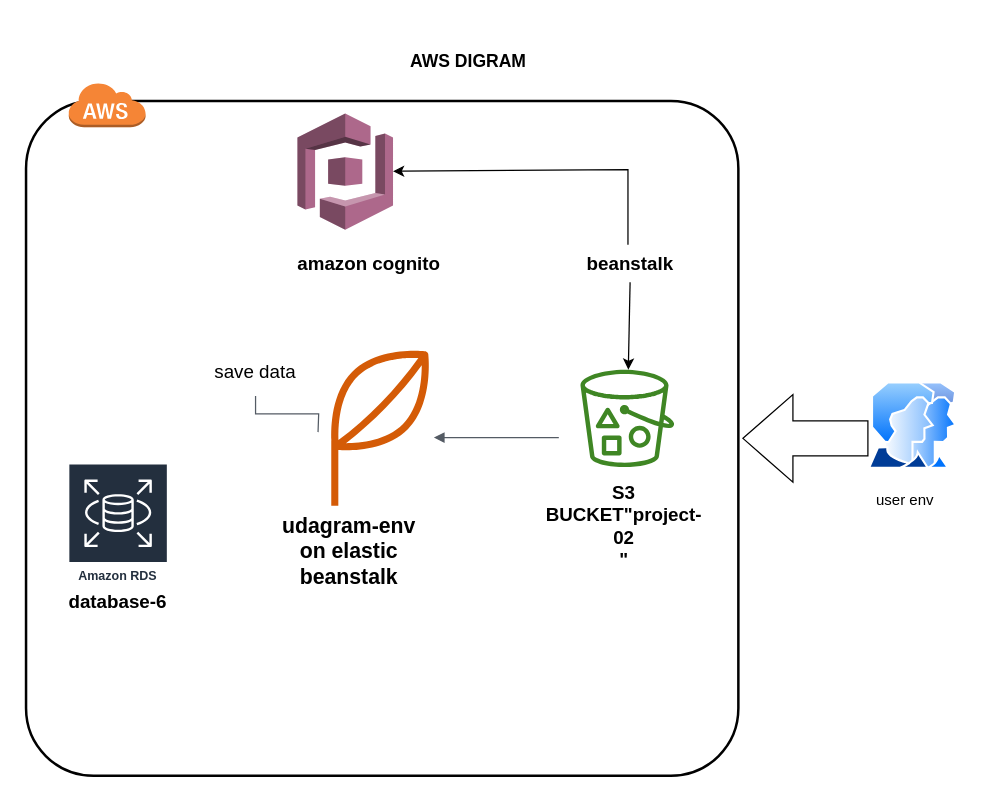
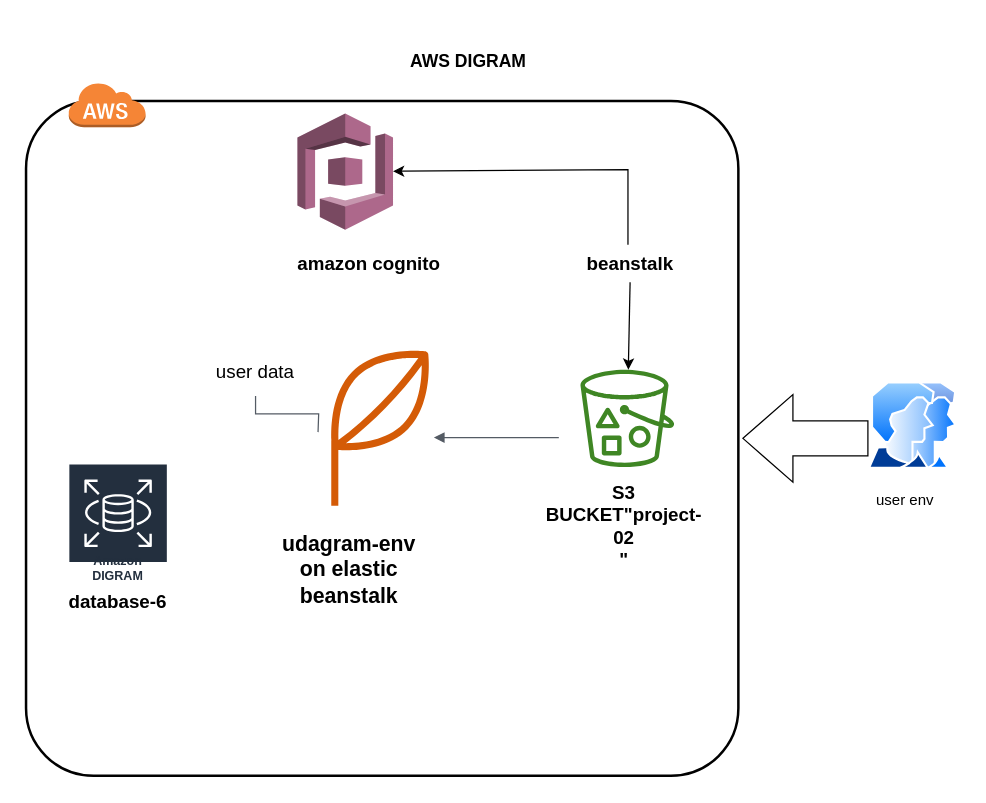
node "save data": label "save data" -> "user data"
node "udagram-env on elastic beanstalk": moved (349, 551) -> (349, 570)
node "Amazon RDS": label "Amazon RDS" -> "Amazon DIGRAM"
